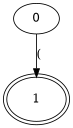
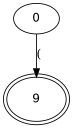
node "1": label "1" -> "9"
